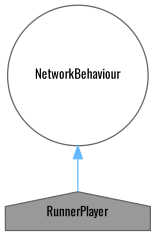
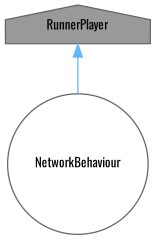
edge "RunnerPlayer" -> "NetworkBehaviour": reversed
